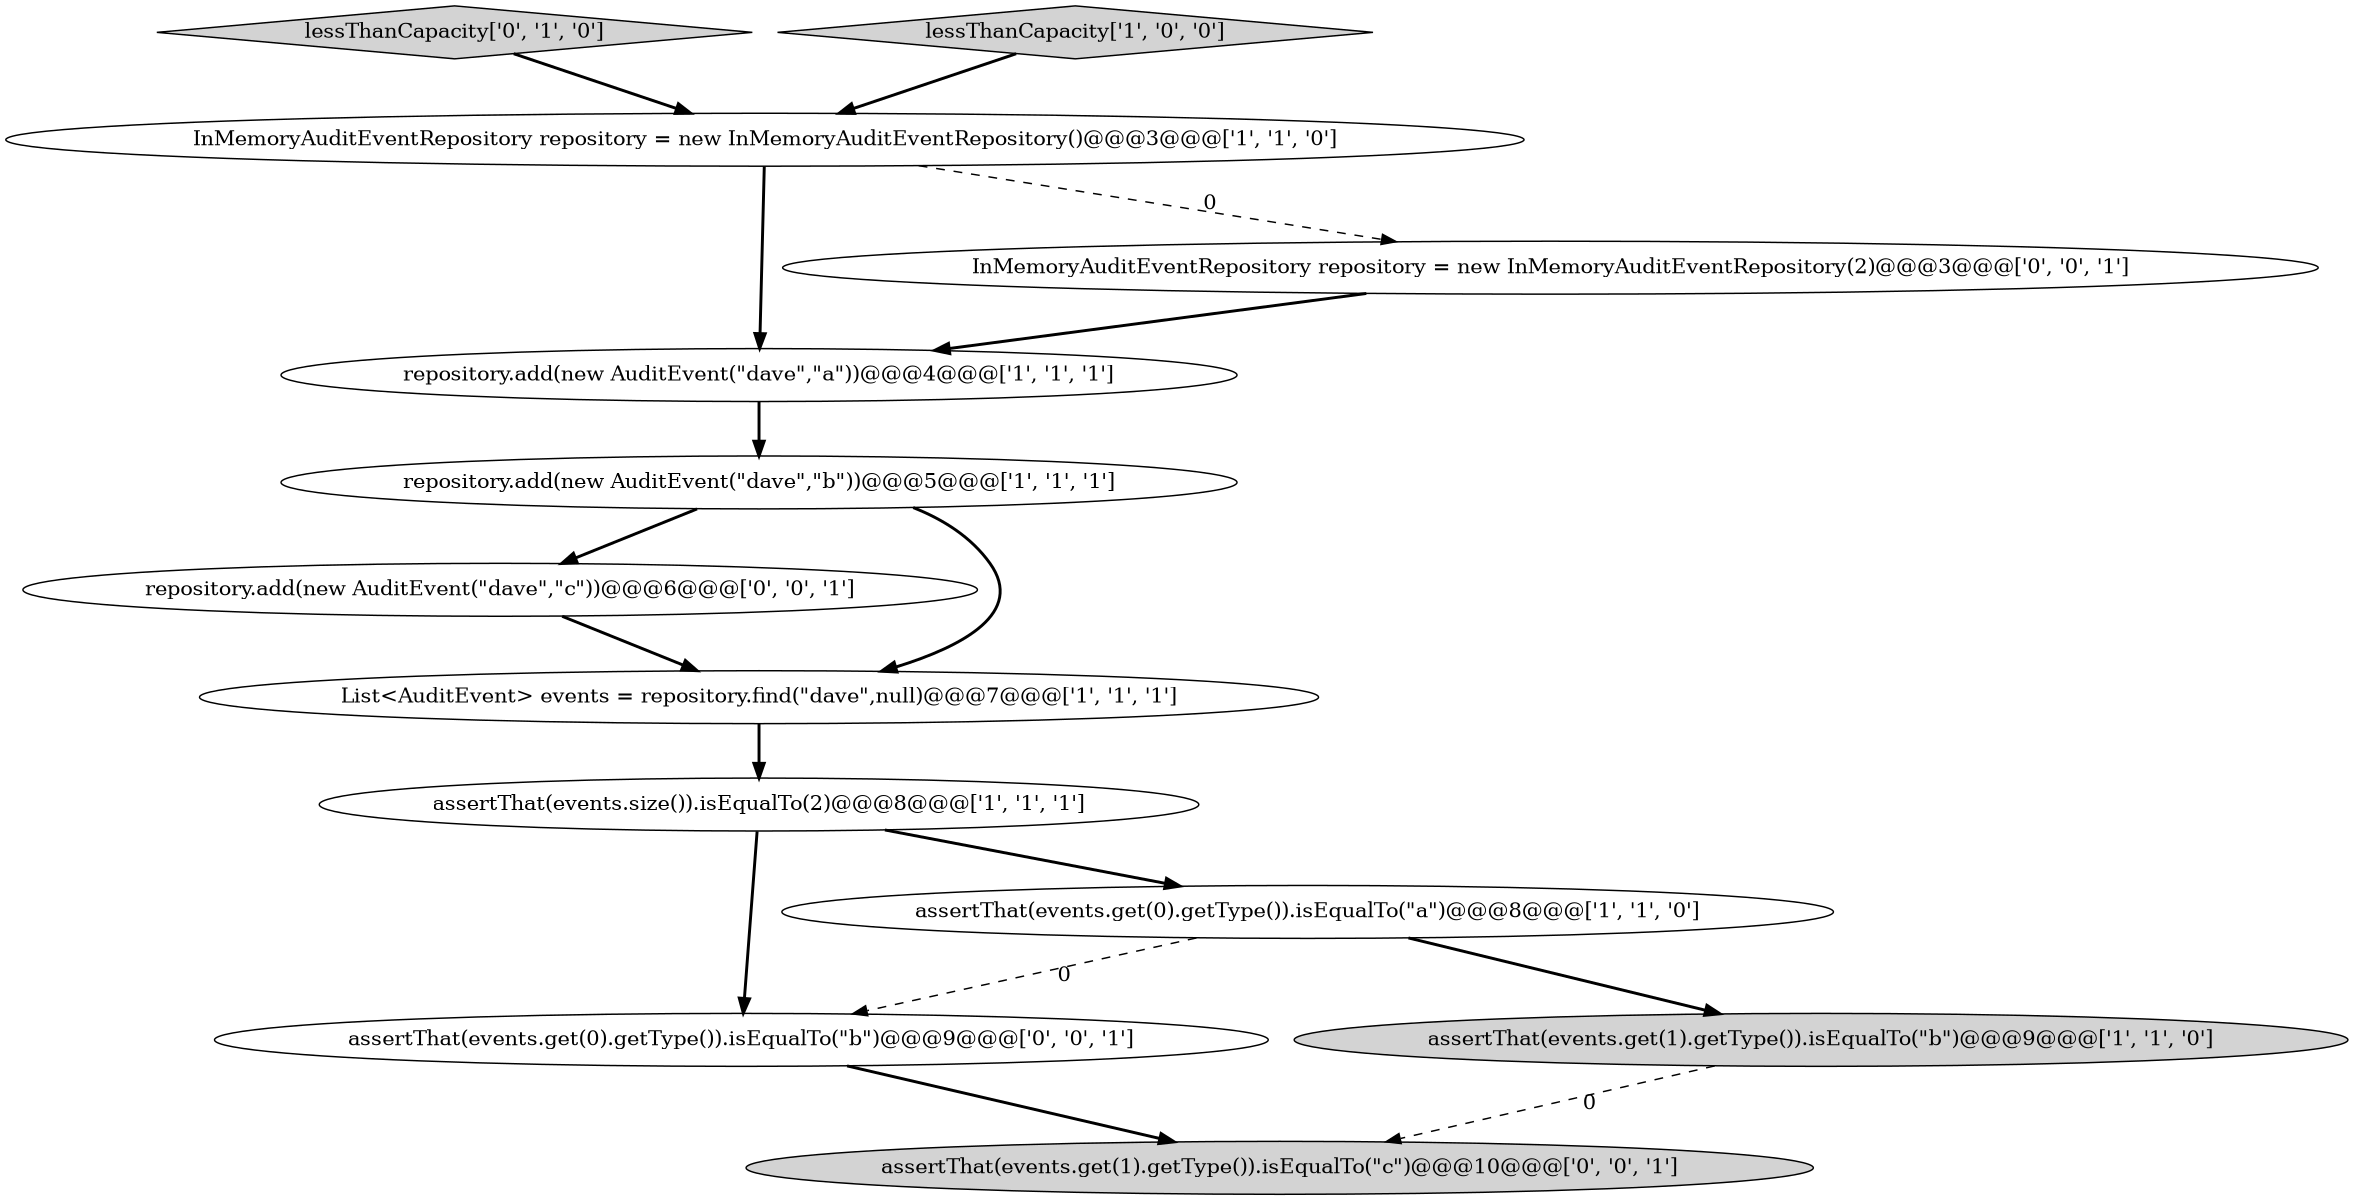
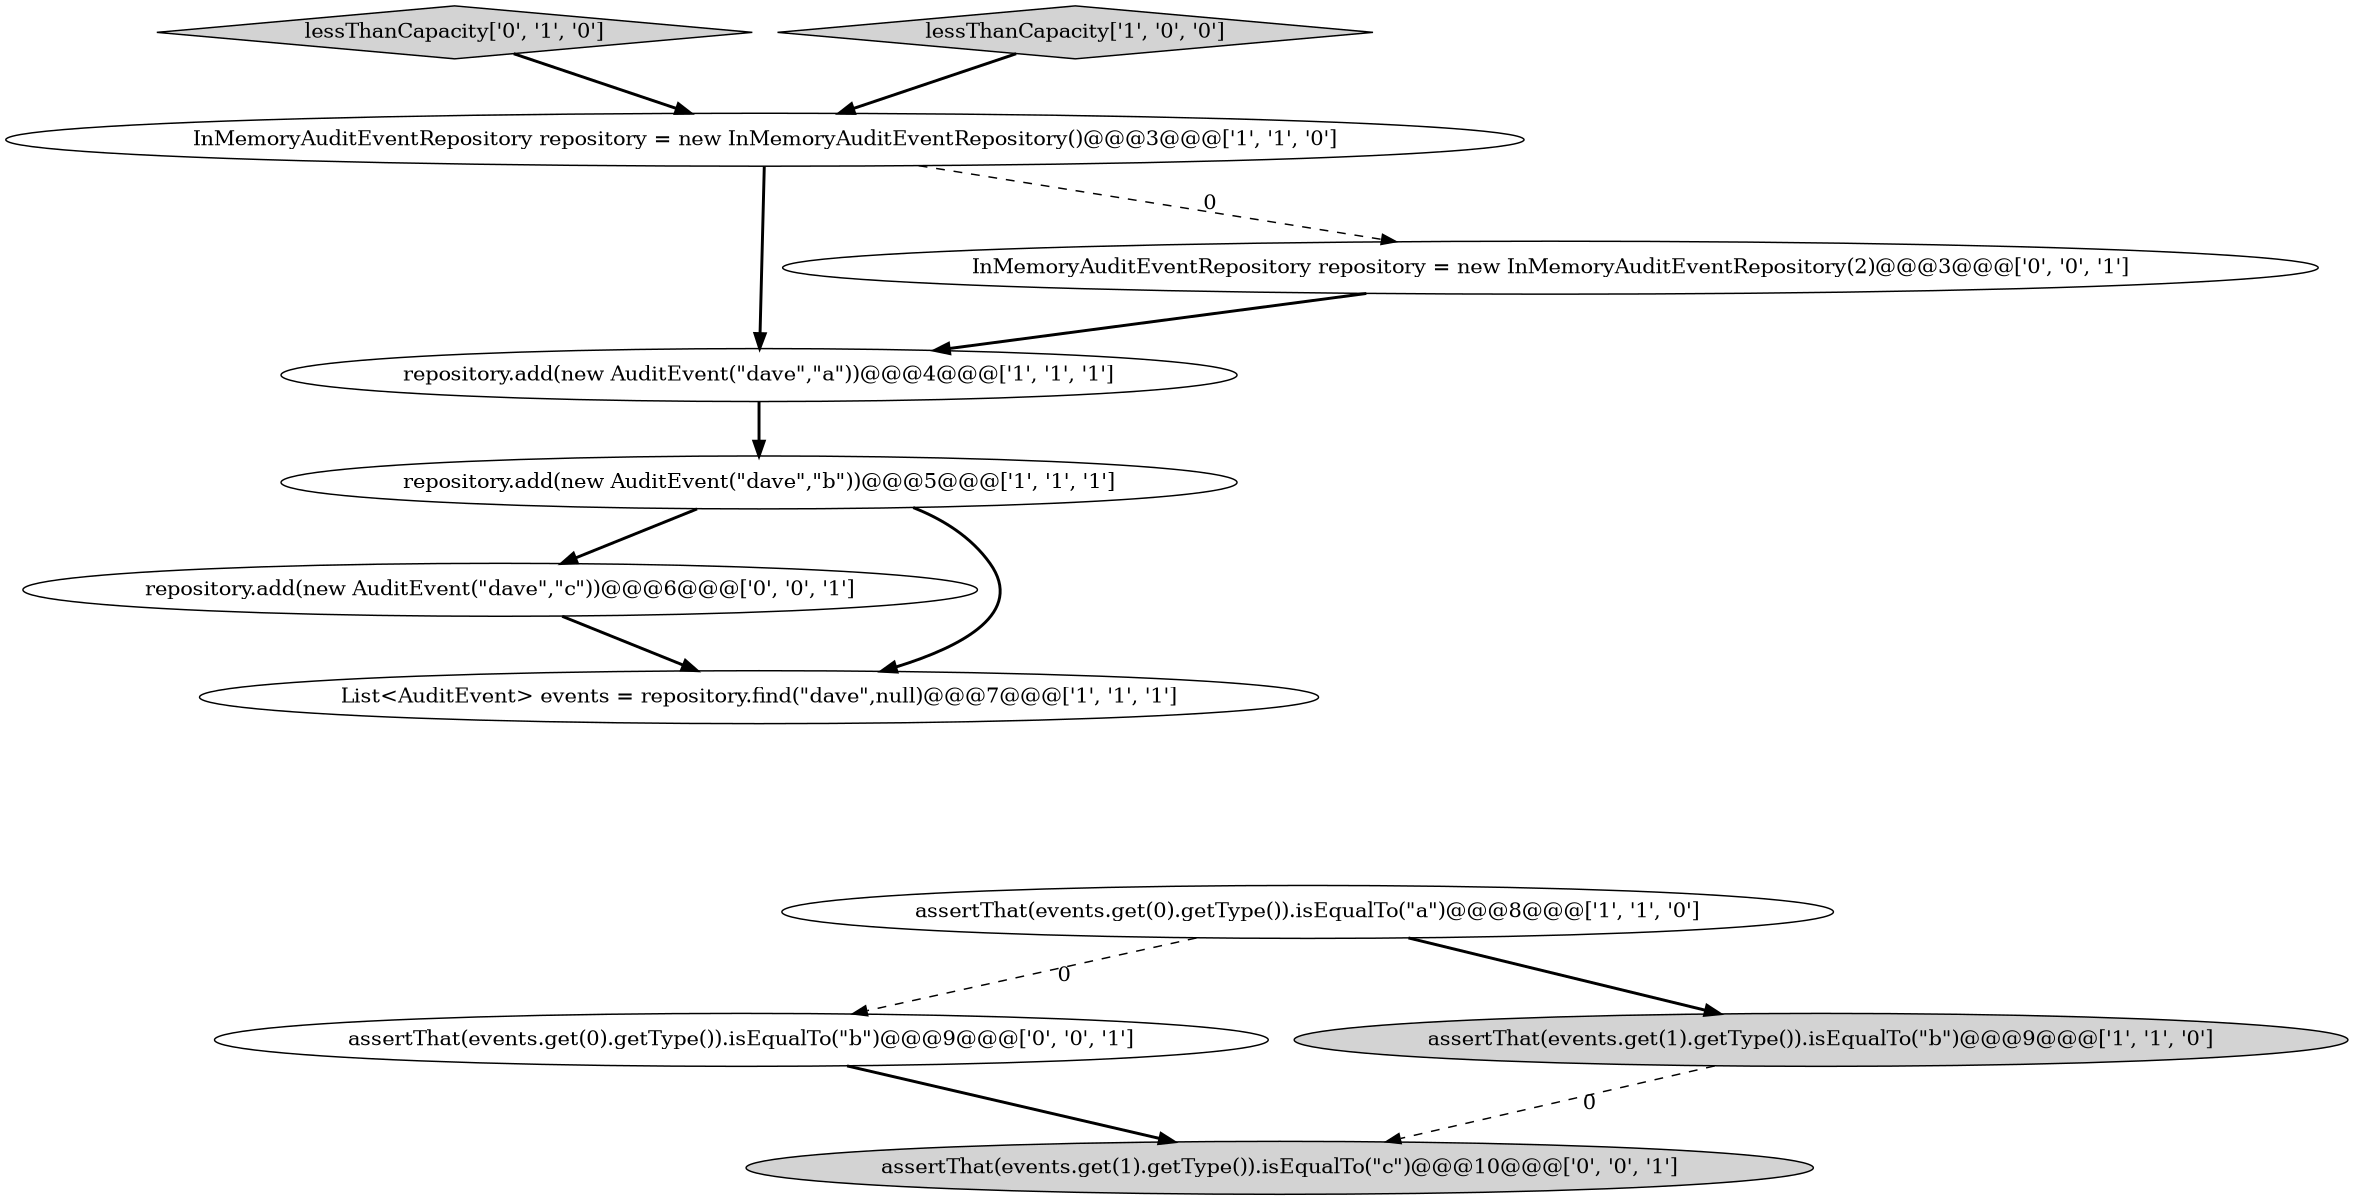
node "assertThat(events.size()).isEqualTo(2)@@@8@@@['1', '1', '1']": removed
